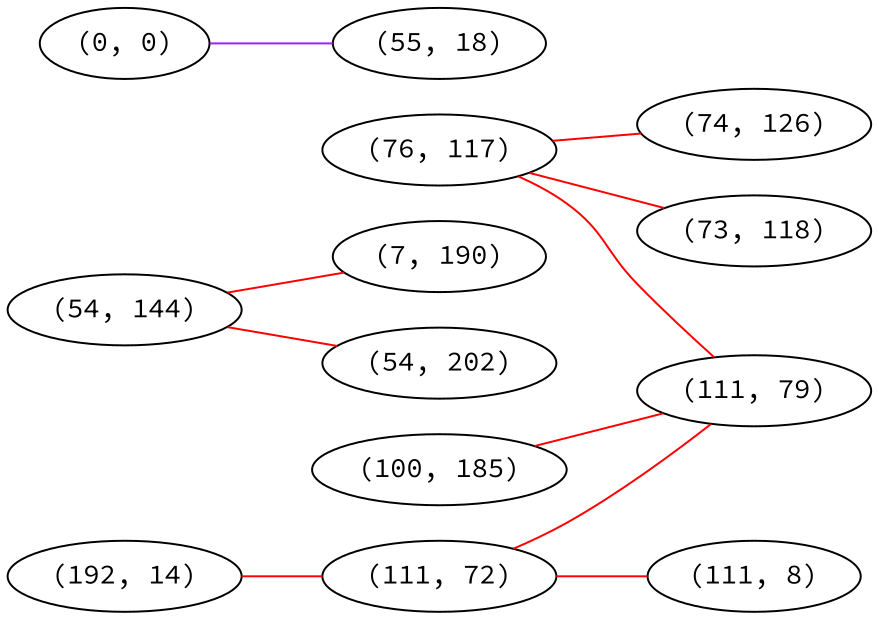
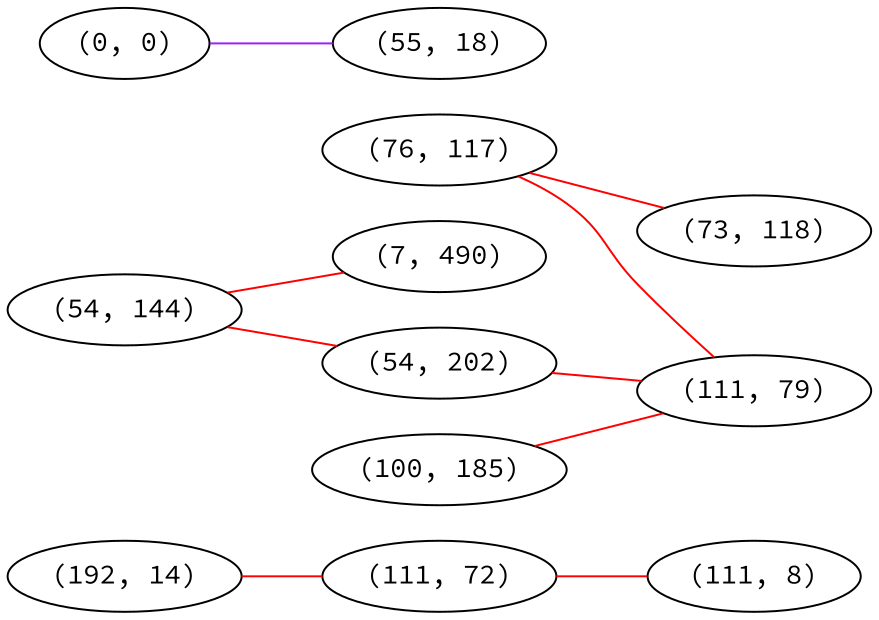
node "(74, 126)": removed
node "(7, 190)": label "(7, 190)" -> "(7, 490)"
edge "(111, 79)" -- "(111, 72)": now "(111, 79)" -- "(54, 202)"
